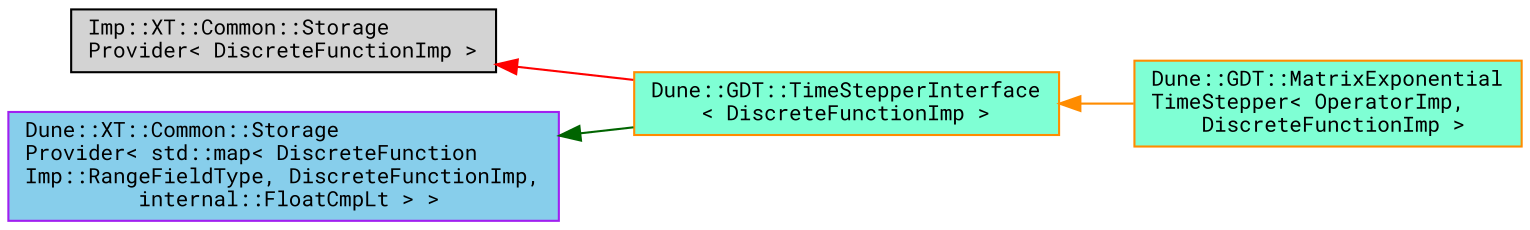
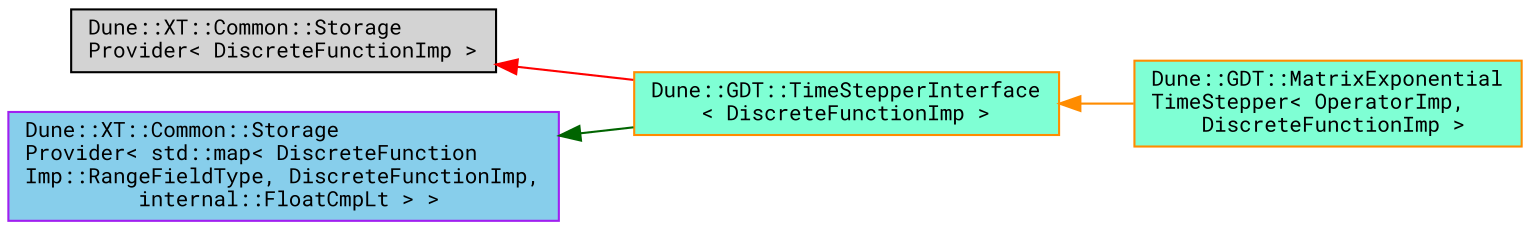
node "Imp::XT::Common::Storage Provider< DiscreteFunctionImp >": label "Imp::XT::Common::Storage Provider< DiscreteFunctionImp >" -> "Dune::XT::Common::Storage Provider< DiscreteFunctionImp >"
